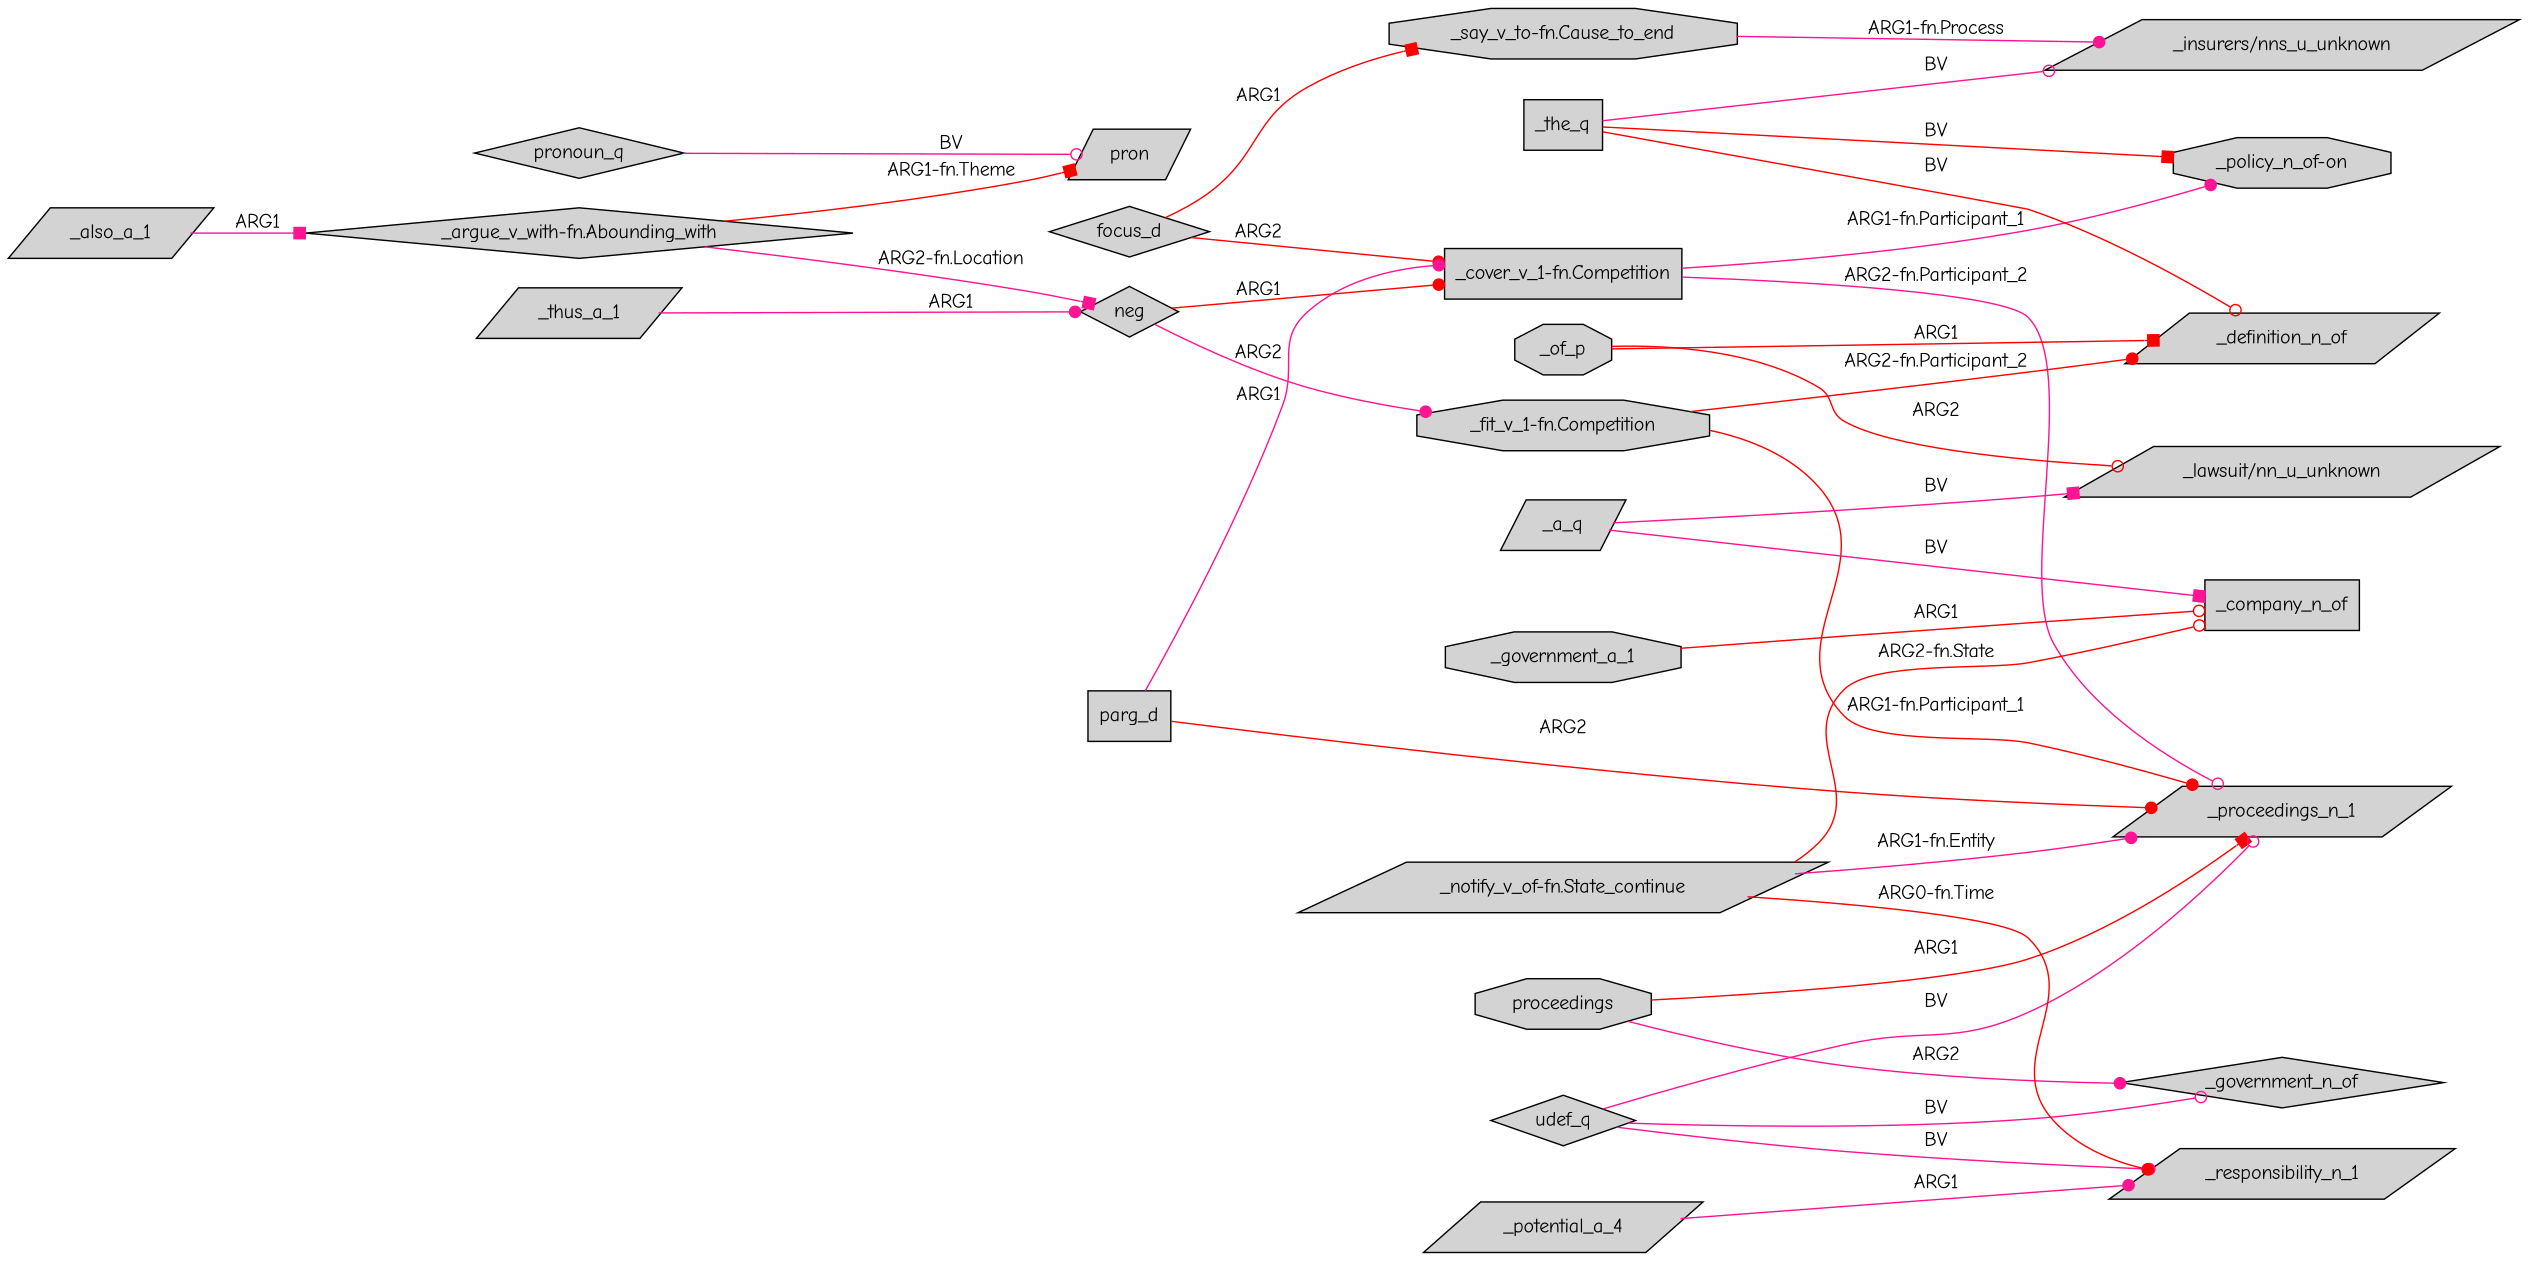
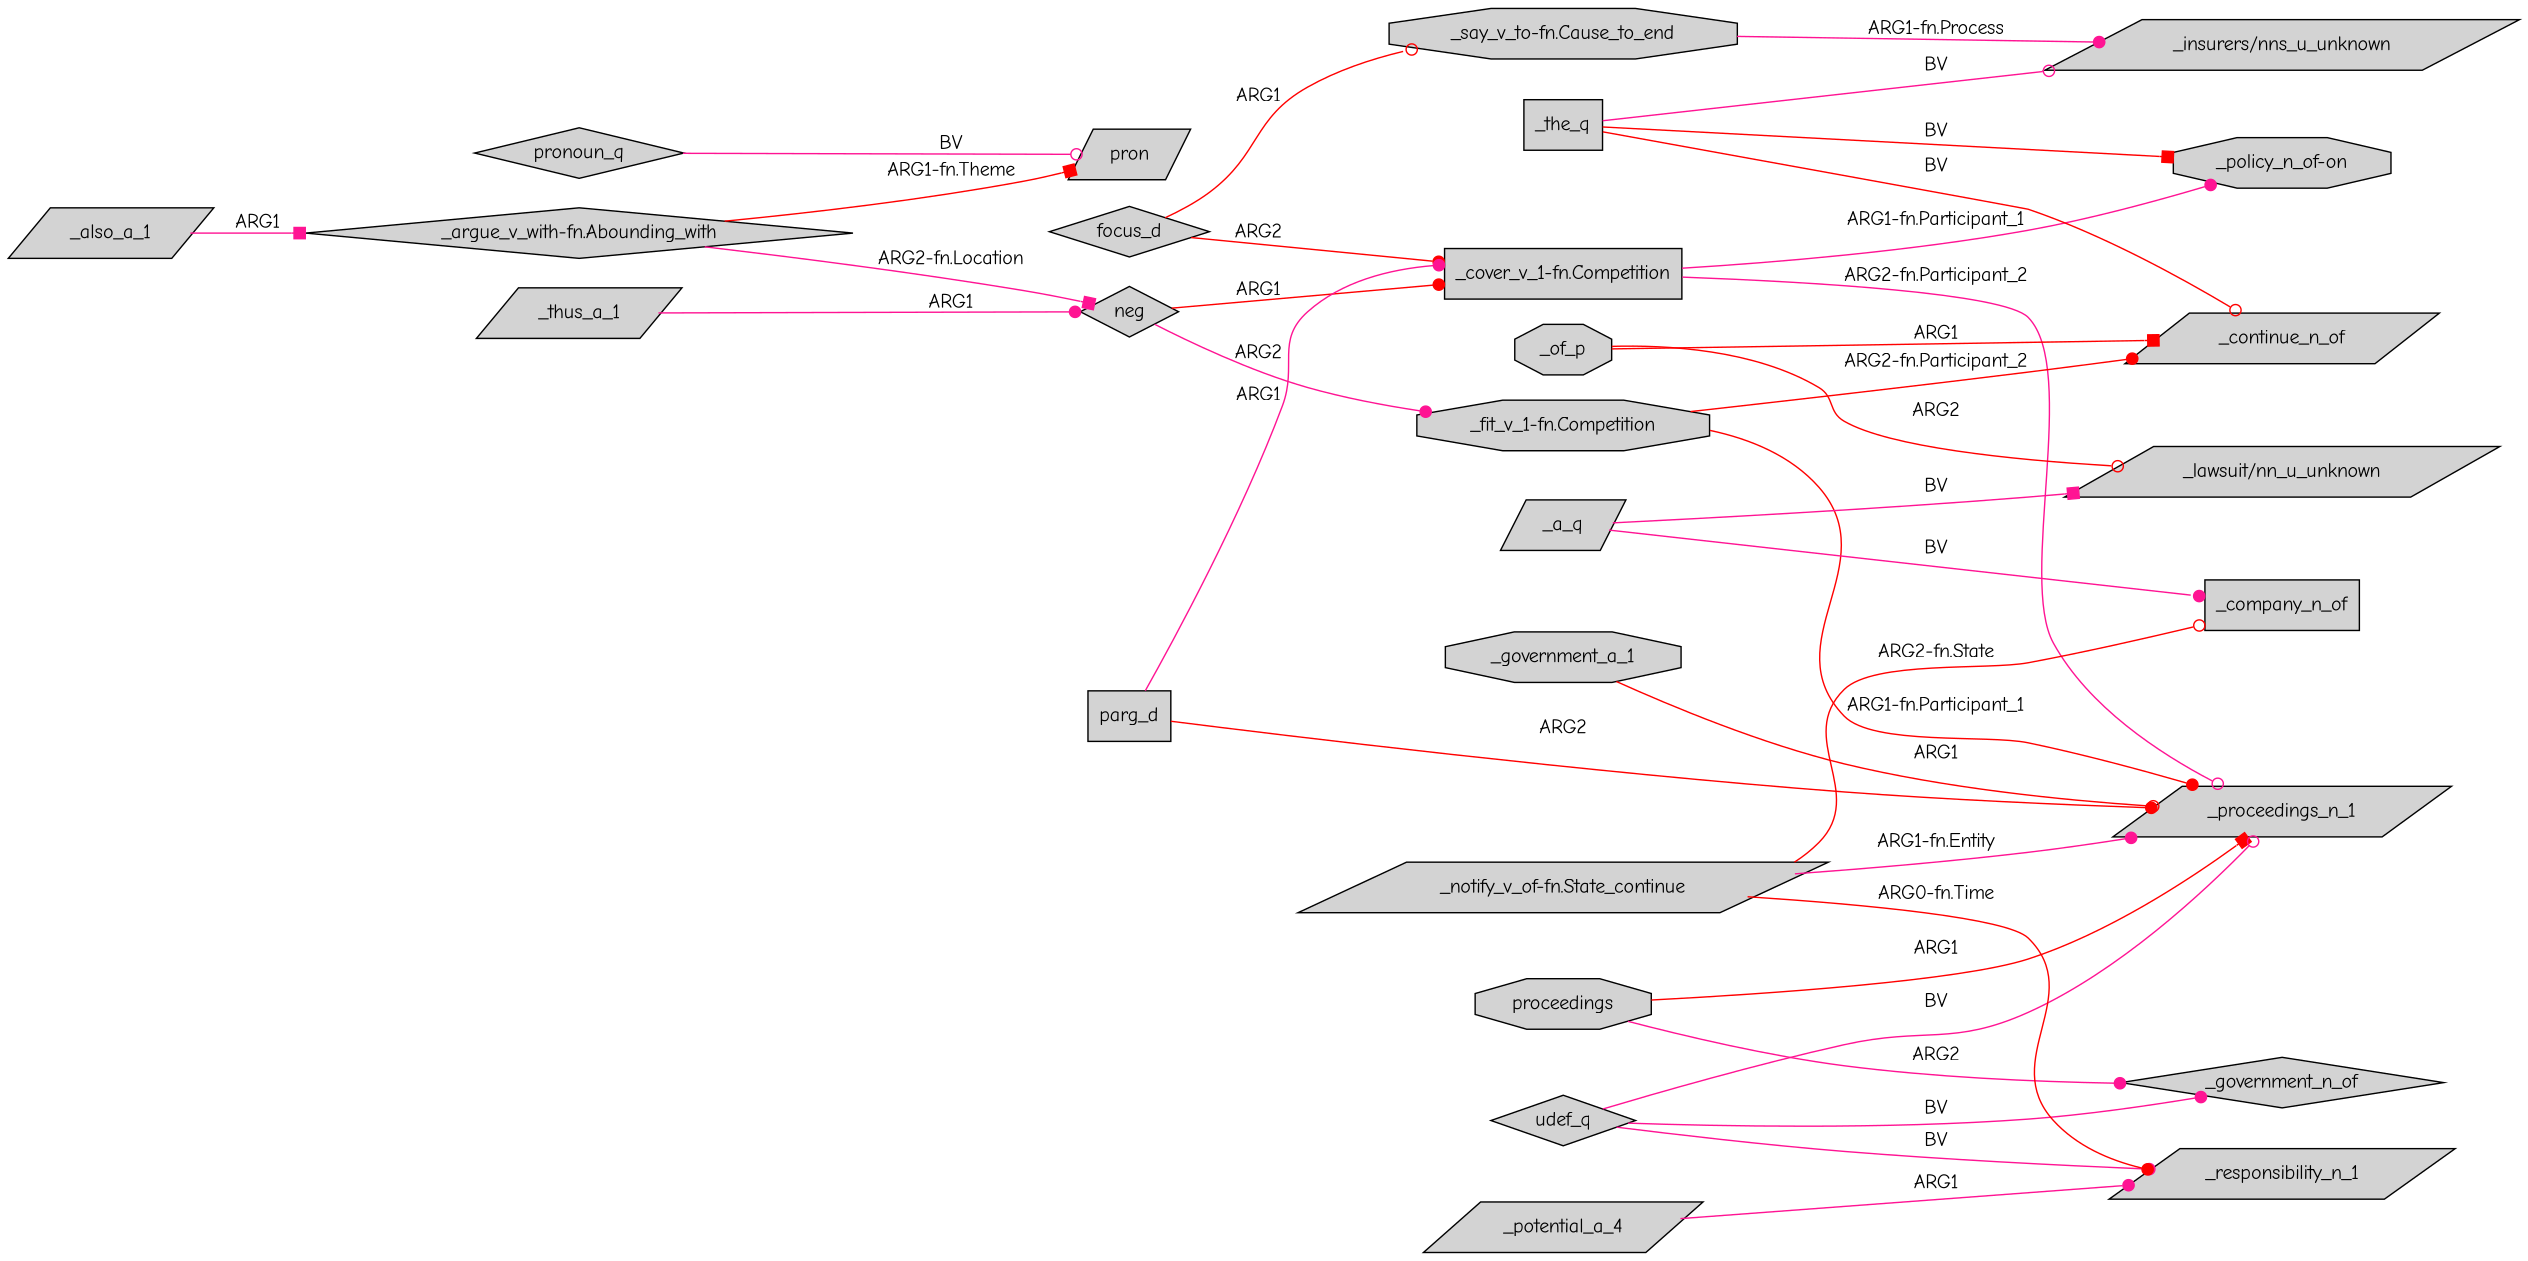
edge "focus_d" -> "_say_v_to-fn.Cause_to_end": arrowhead box -> odot
node "_definition_n_of": label "_definition_n_of" -> "_continue_n_of"
edge "_a_q" -> "_company_n_of": arrowhead box -> dot
edge "_government_a_1" -> "_company_n_of": now "_government_a_1" -> "_proceedings_n_1"
edge "udef_q" -> "_government_n_of": arrowhead odot -> dot
